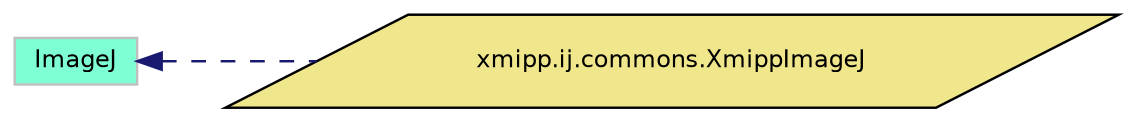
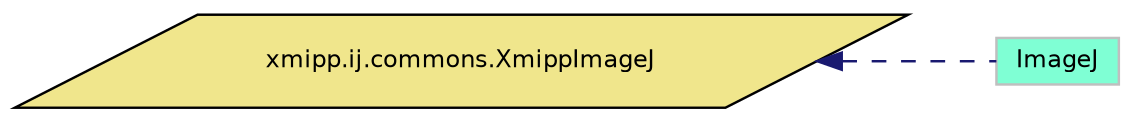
edge "xmipp.ij.commons.XmippImageJ" -> "ImageJ": reversed
